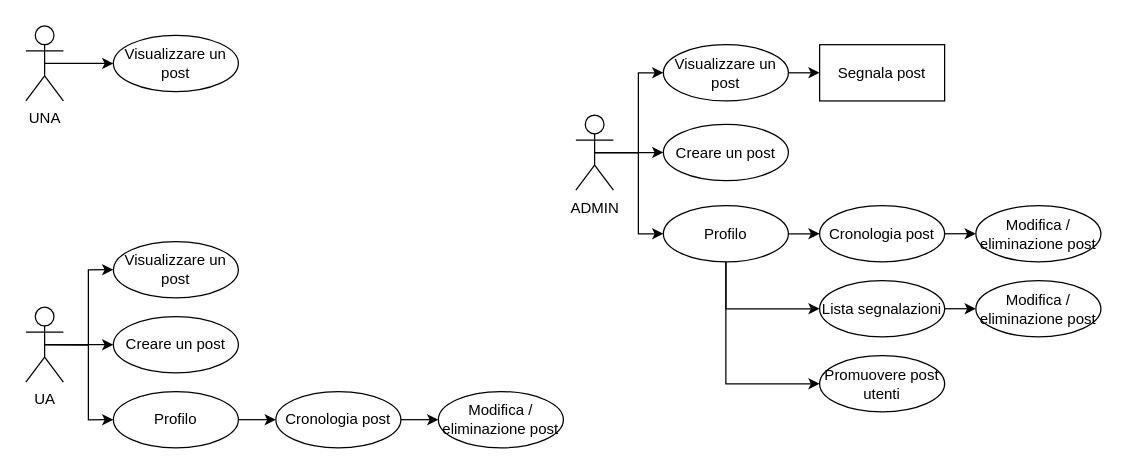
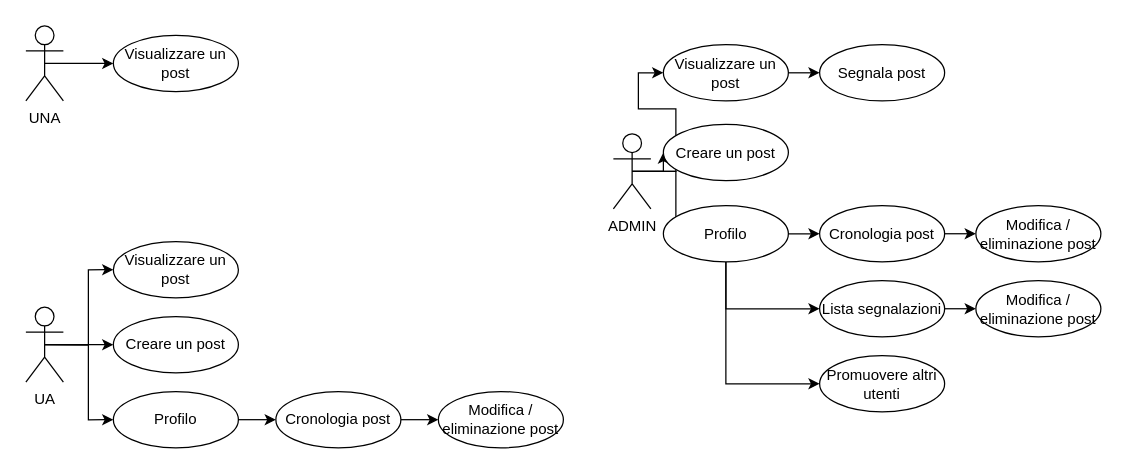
node "Segnala post": shape rectangle -> ellipse
node "ADMIN": moved (594, 153) -> (632, 171)
node "Promuovere post utenti": label "Promuovere post utenti" -> "Promuovere altri utenti"
